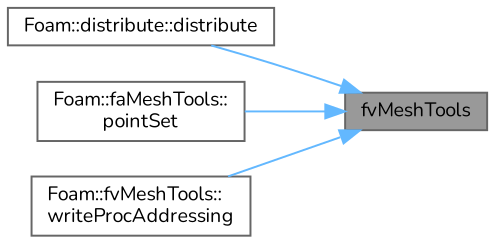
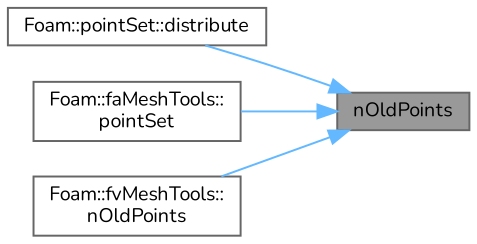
node "Foam::distribute::distribute": label "Foam::distribute::distribute" -> "Foam::pointSet::distribute"
node "fvMeshTools": label "fvMeshTools" -> "nOldPoints"
node "Foam::fvMeshTools:: writeProcAddressing": label "Foam::fvMeshTools:: writeProcAddressing" -> "Foam::fvMeshTools:: nOldPoints"
